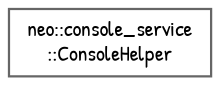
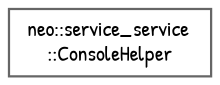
node "neo::console_service ::ConsoleHelper": label "neo::console_service ::ConsoleHelper" -> "neo::service_service ::ConsoleHelper"
